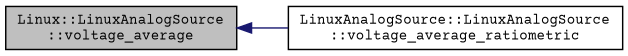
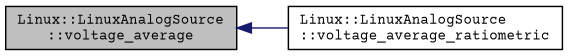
node "LinuxAnalogSource::LinuxAnalogSource ::voltage_average_ratiometric": label "LinuxAnalogSource::LinuxAnalogSource ::voltage_average_ratiometric" -> "Linux::LinuxAnalogSource ::voltage_average_ratiometric"
